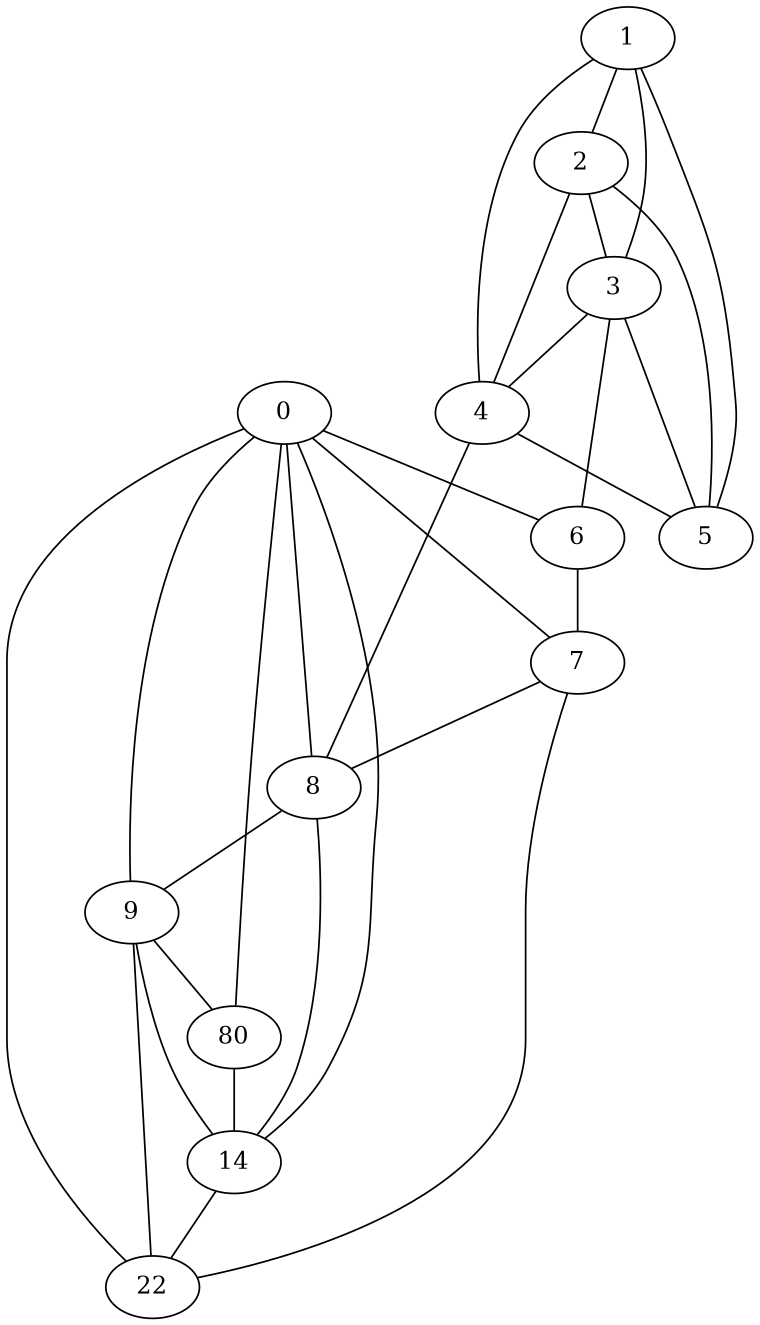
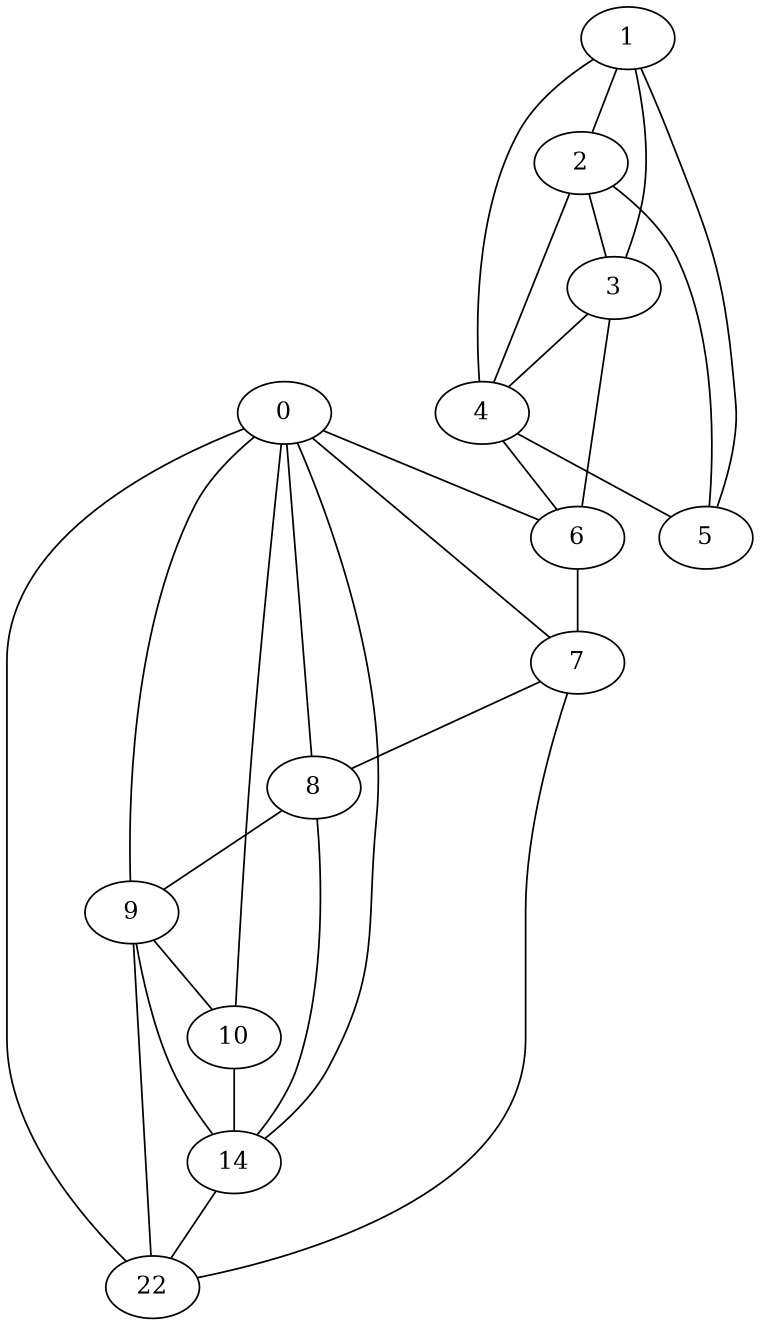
edge "3" -- "5": removed
edge "4" -- "8": now "4" -- "6"
node "80": label "80" -> "10"
